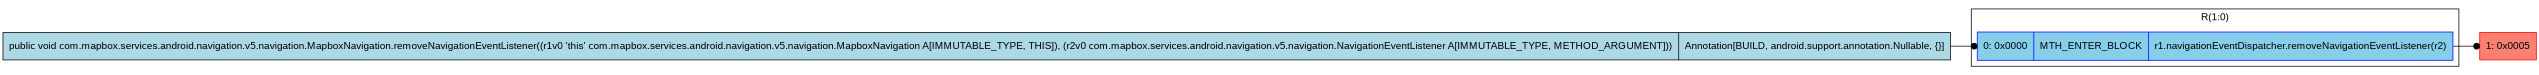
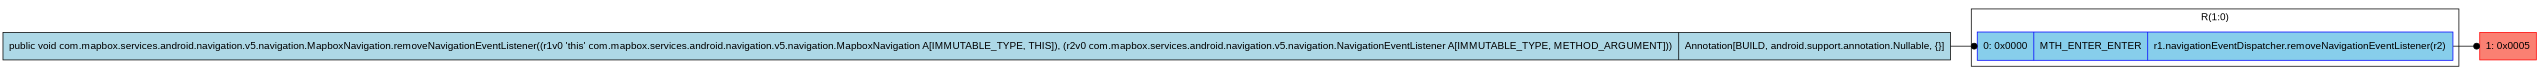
node "0: 0x0000": text "MTH_ENTER_BLOCK" -> "MTH_ENTER_ENTER"
